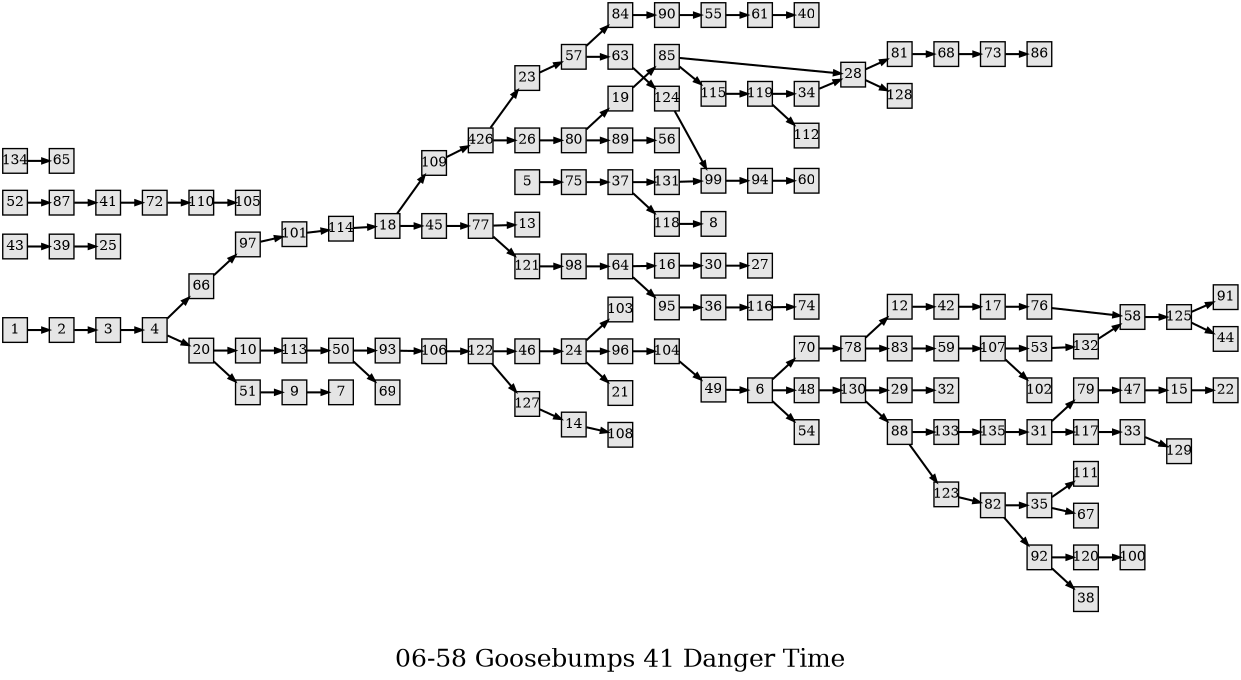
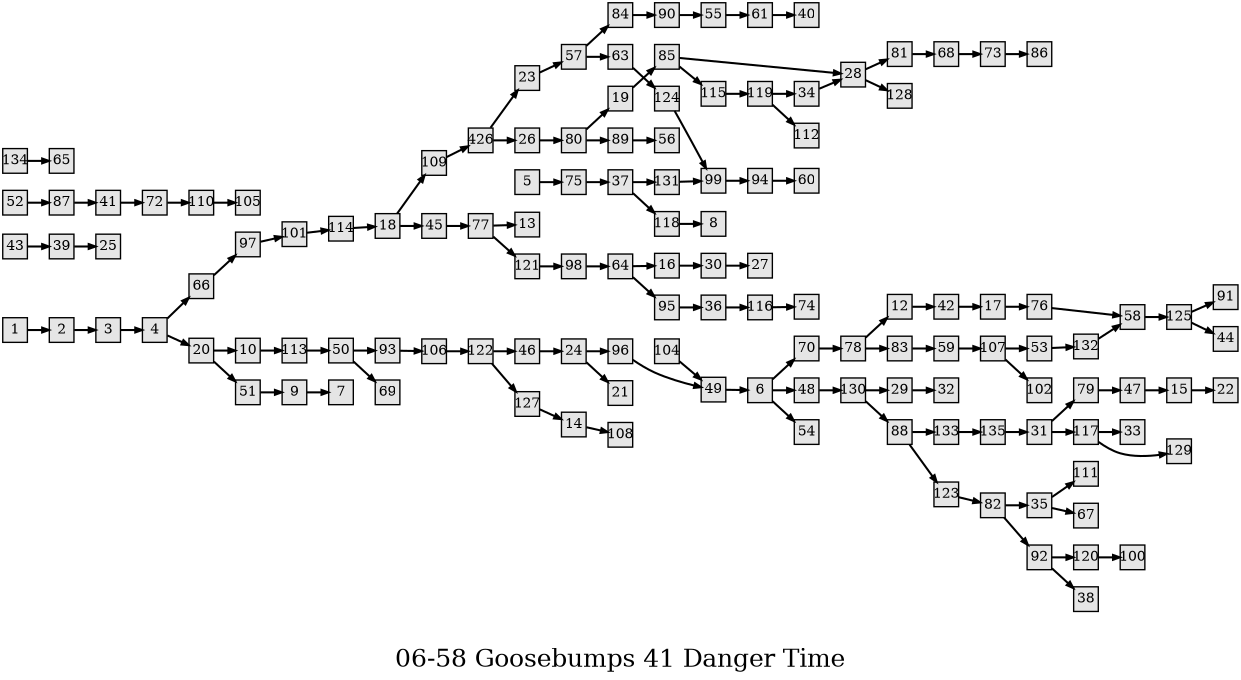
node "103": removed
edge "96" -> "104": now "96" -> "49"
edge "33" -> "129": now "117" -> "129"
